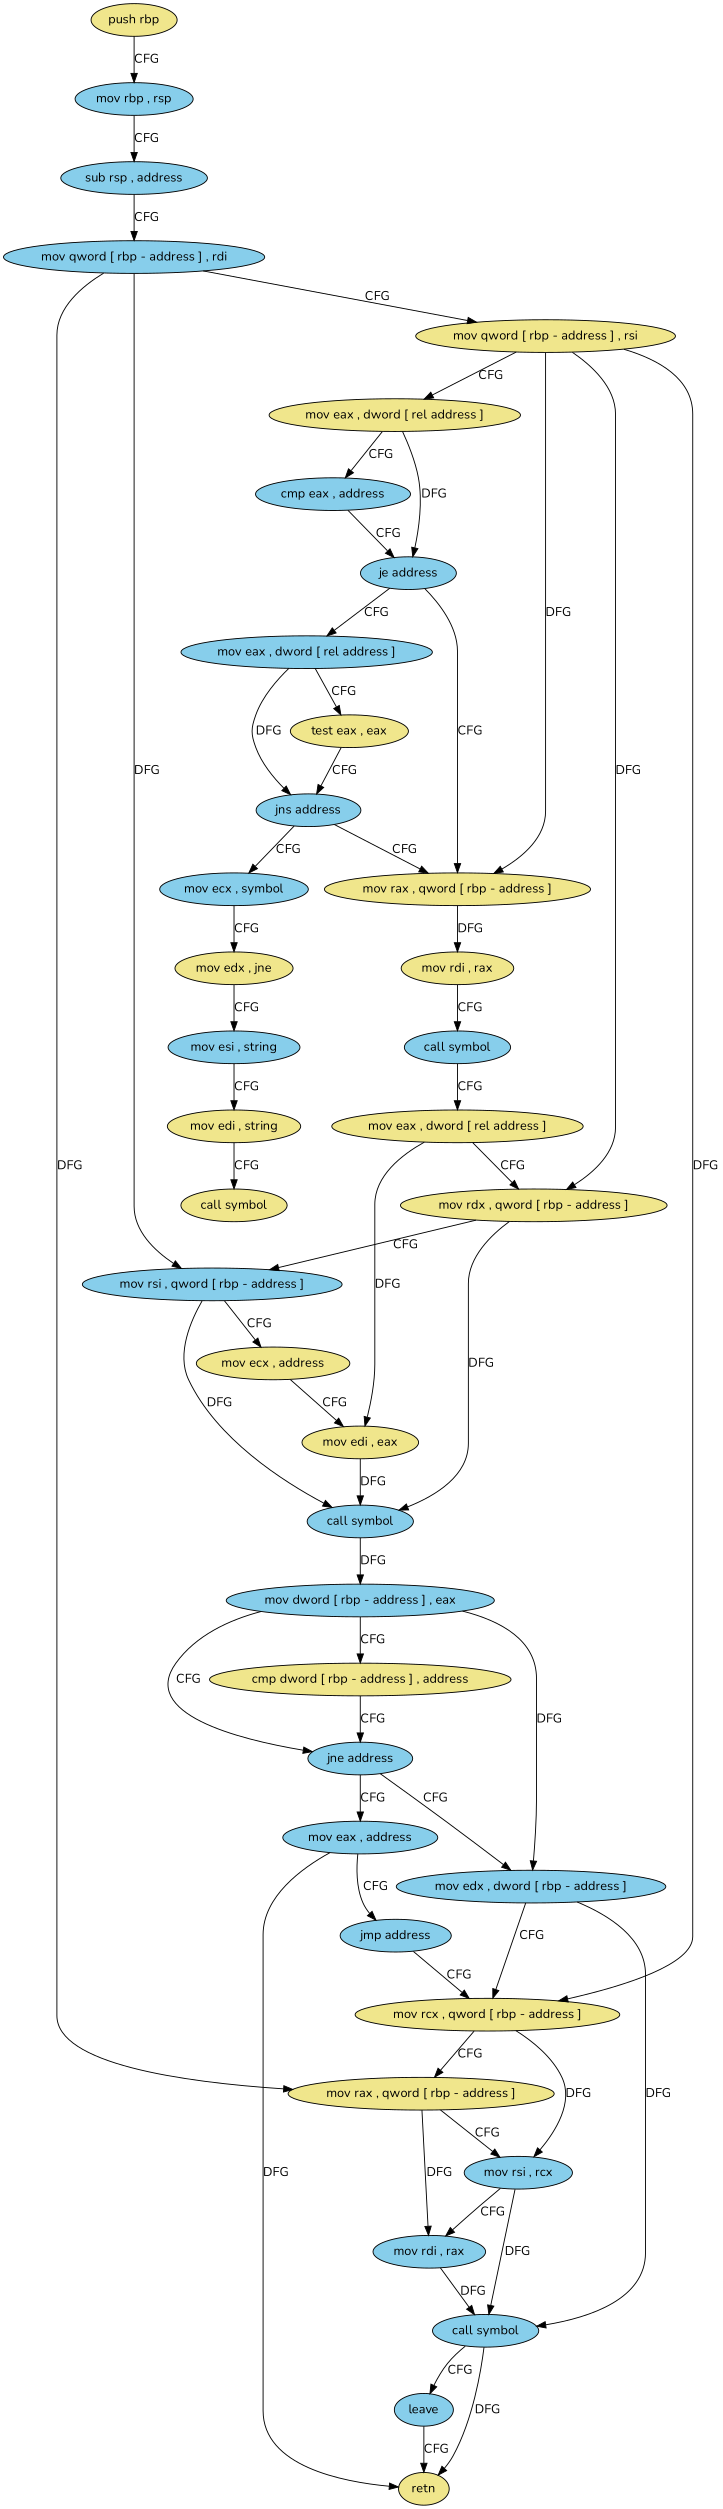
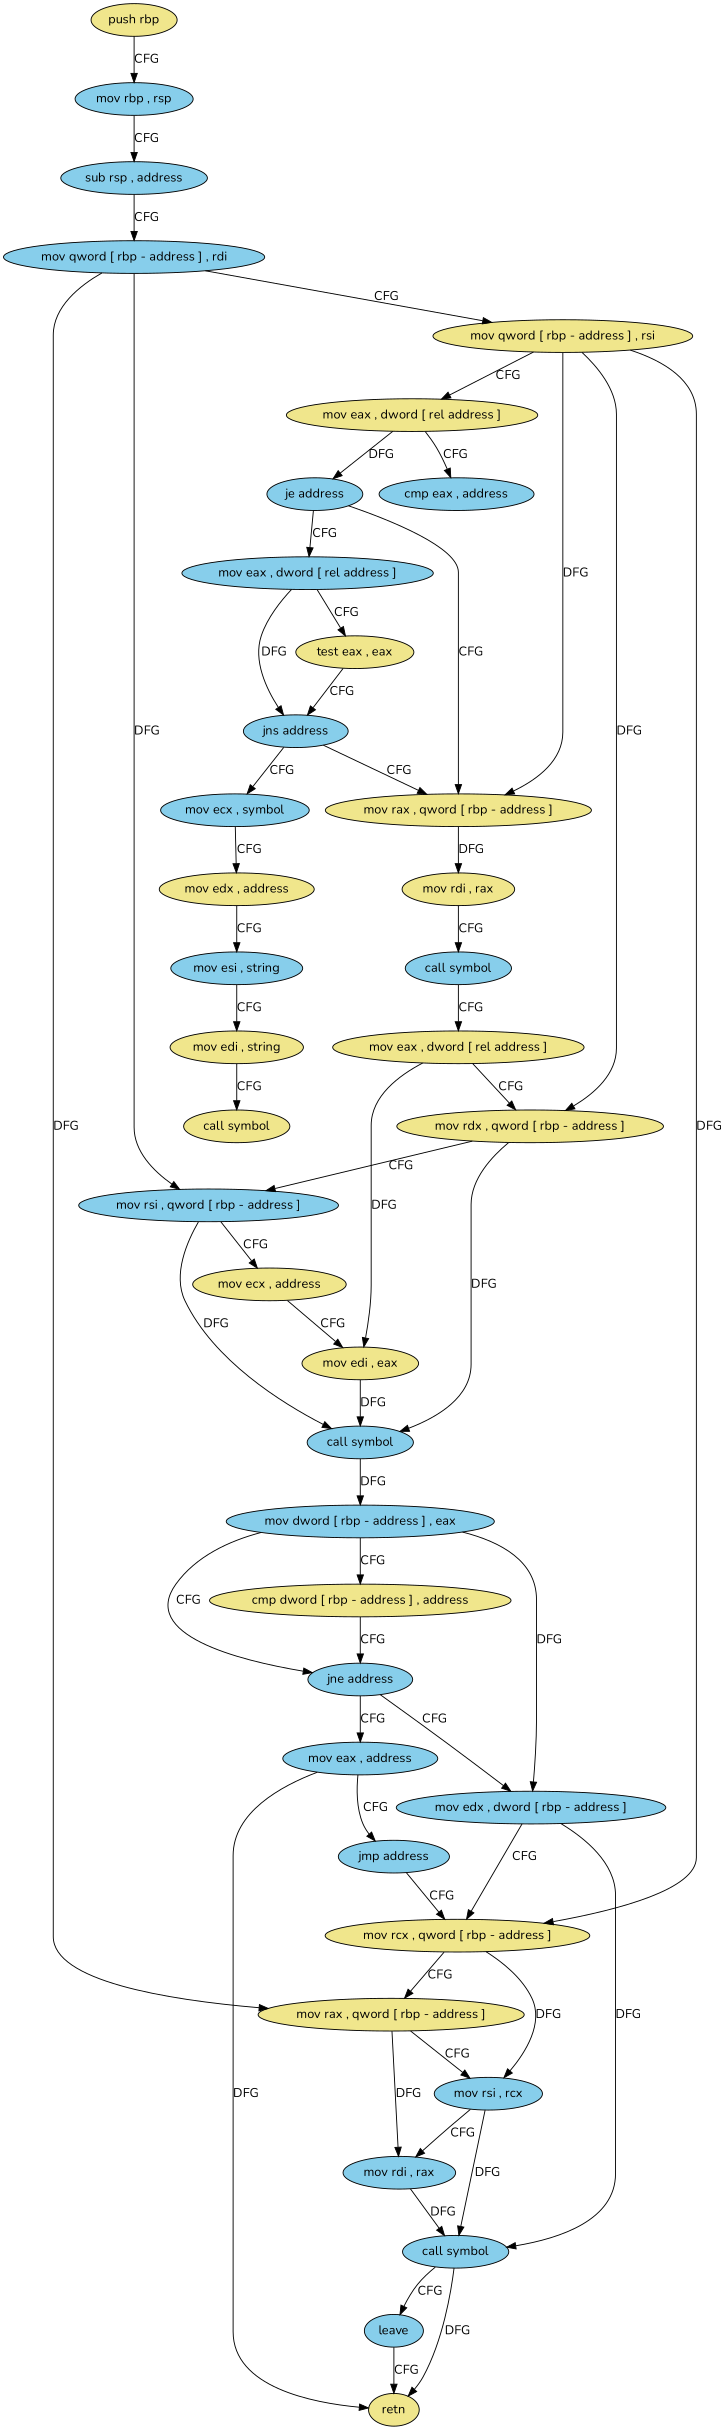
edge "cmp eax , address" -> "je address": removed, label "CFG"
node "mov edx , jne": label "mov edx , jne" -> "mov edx , address"
